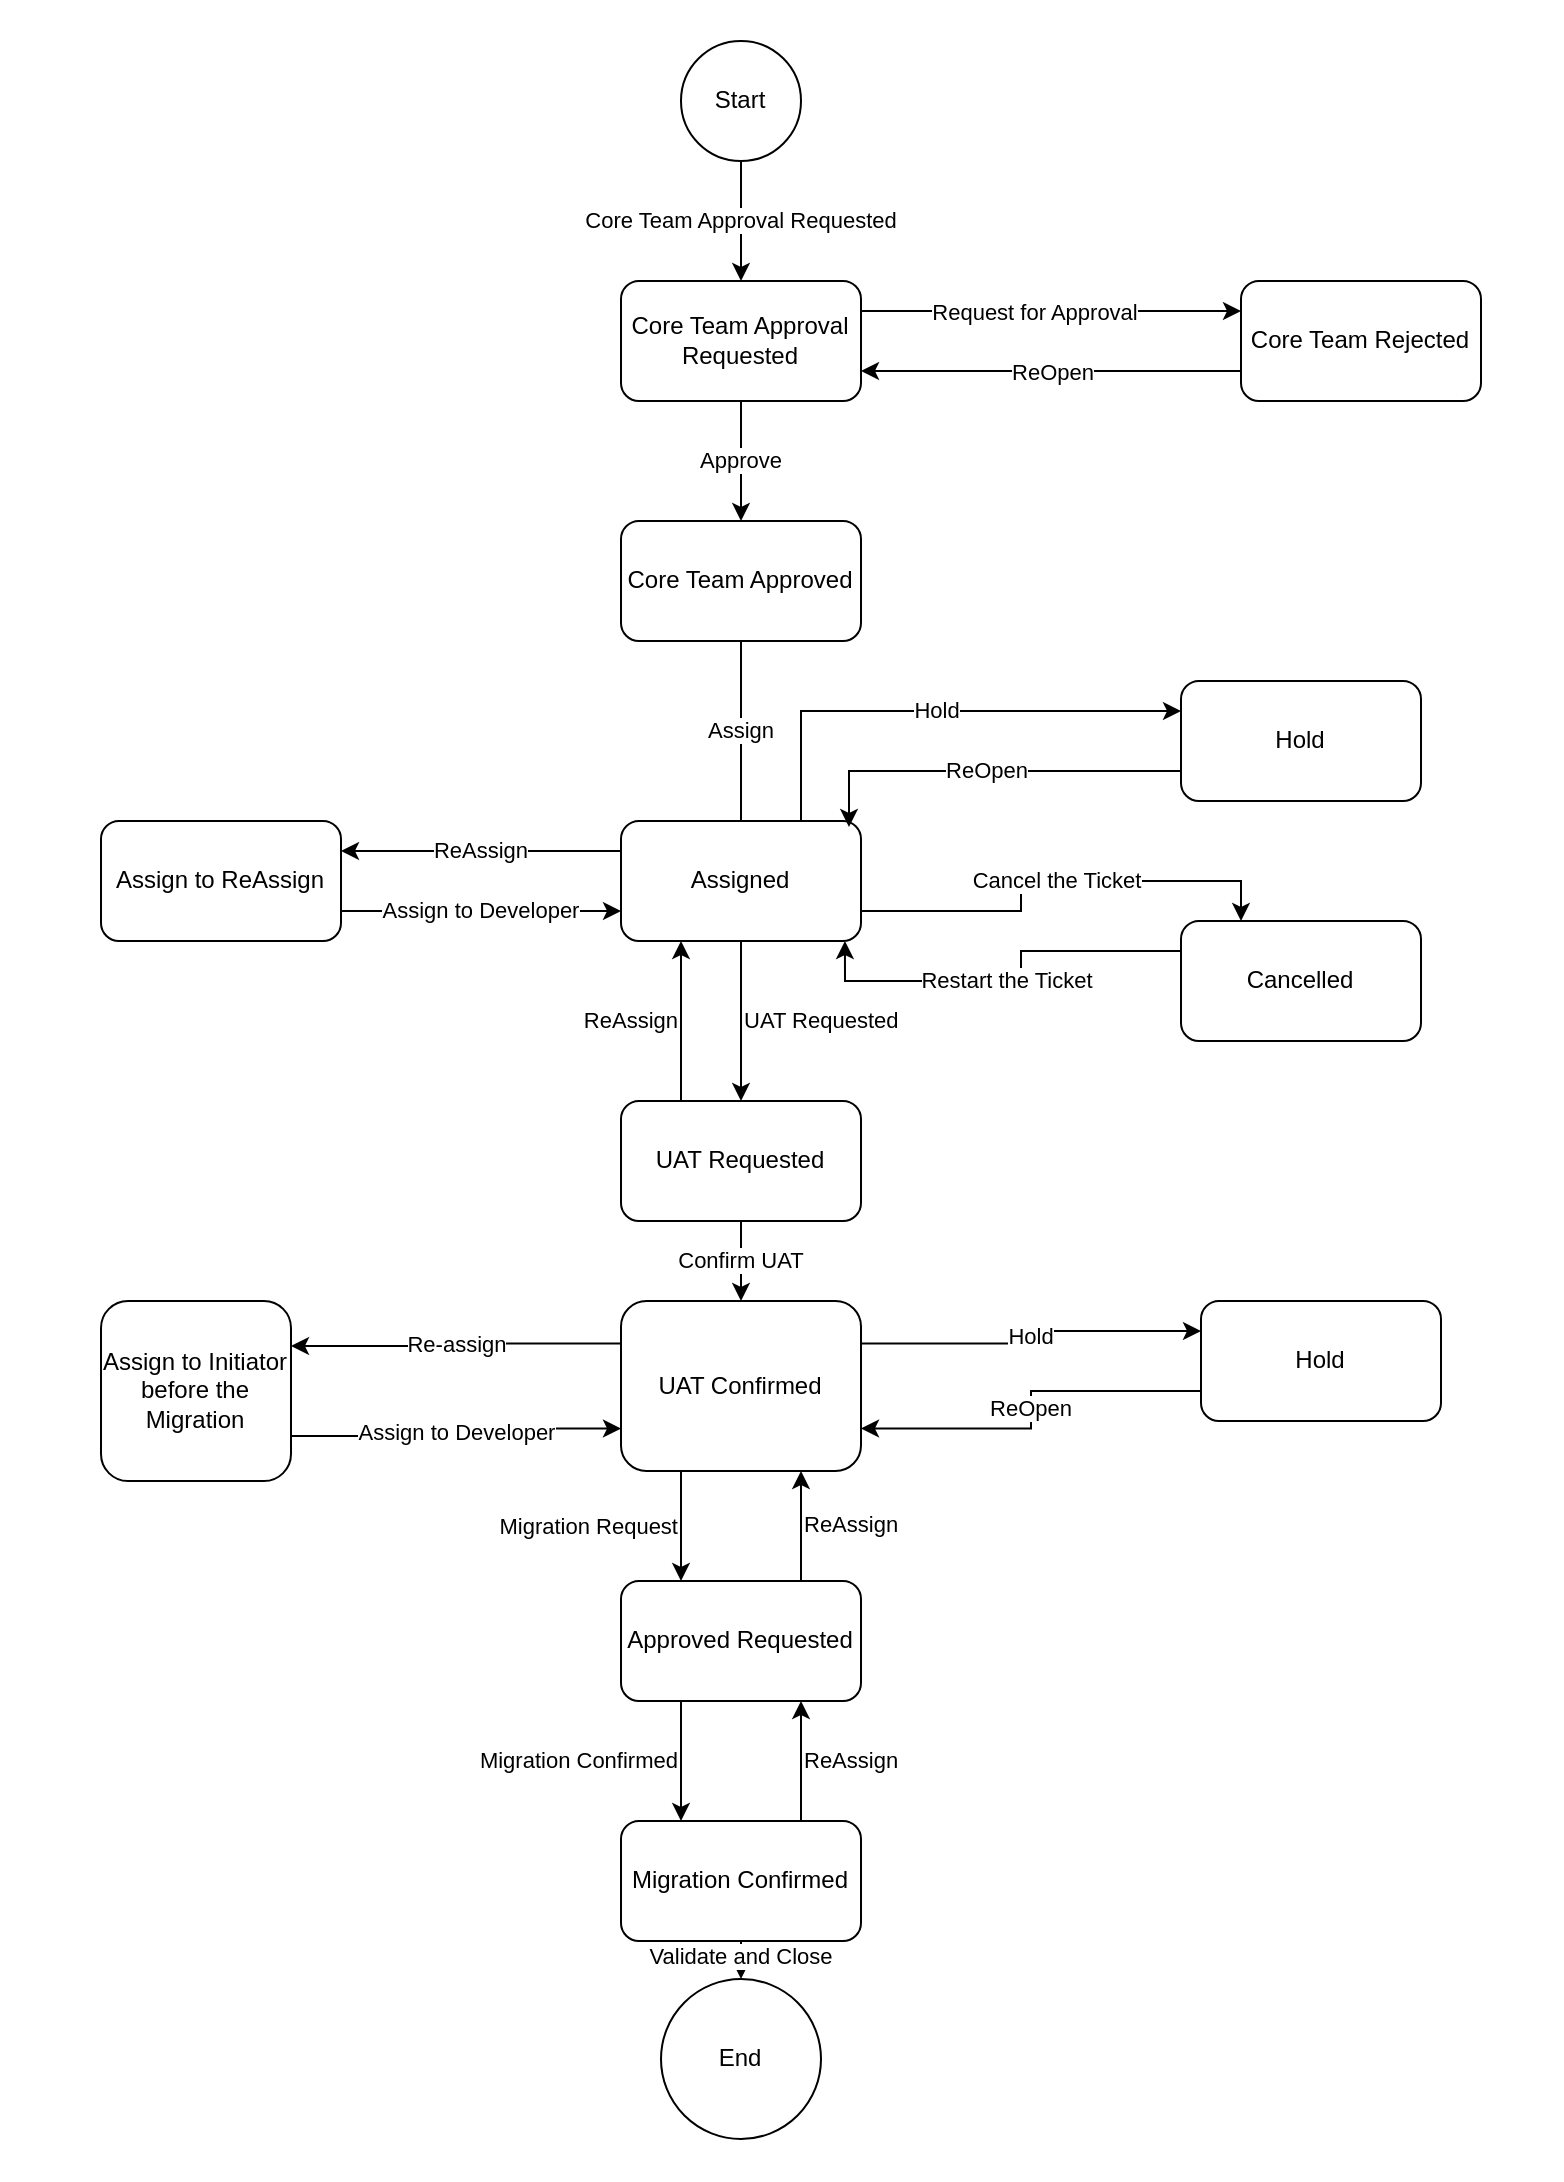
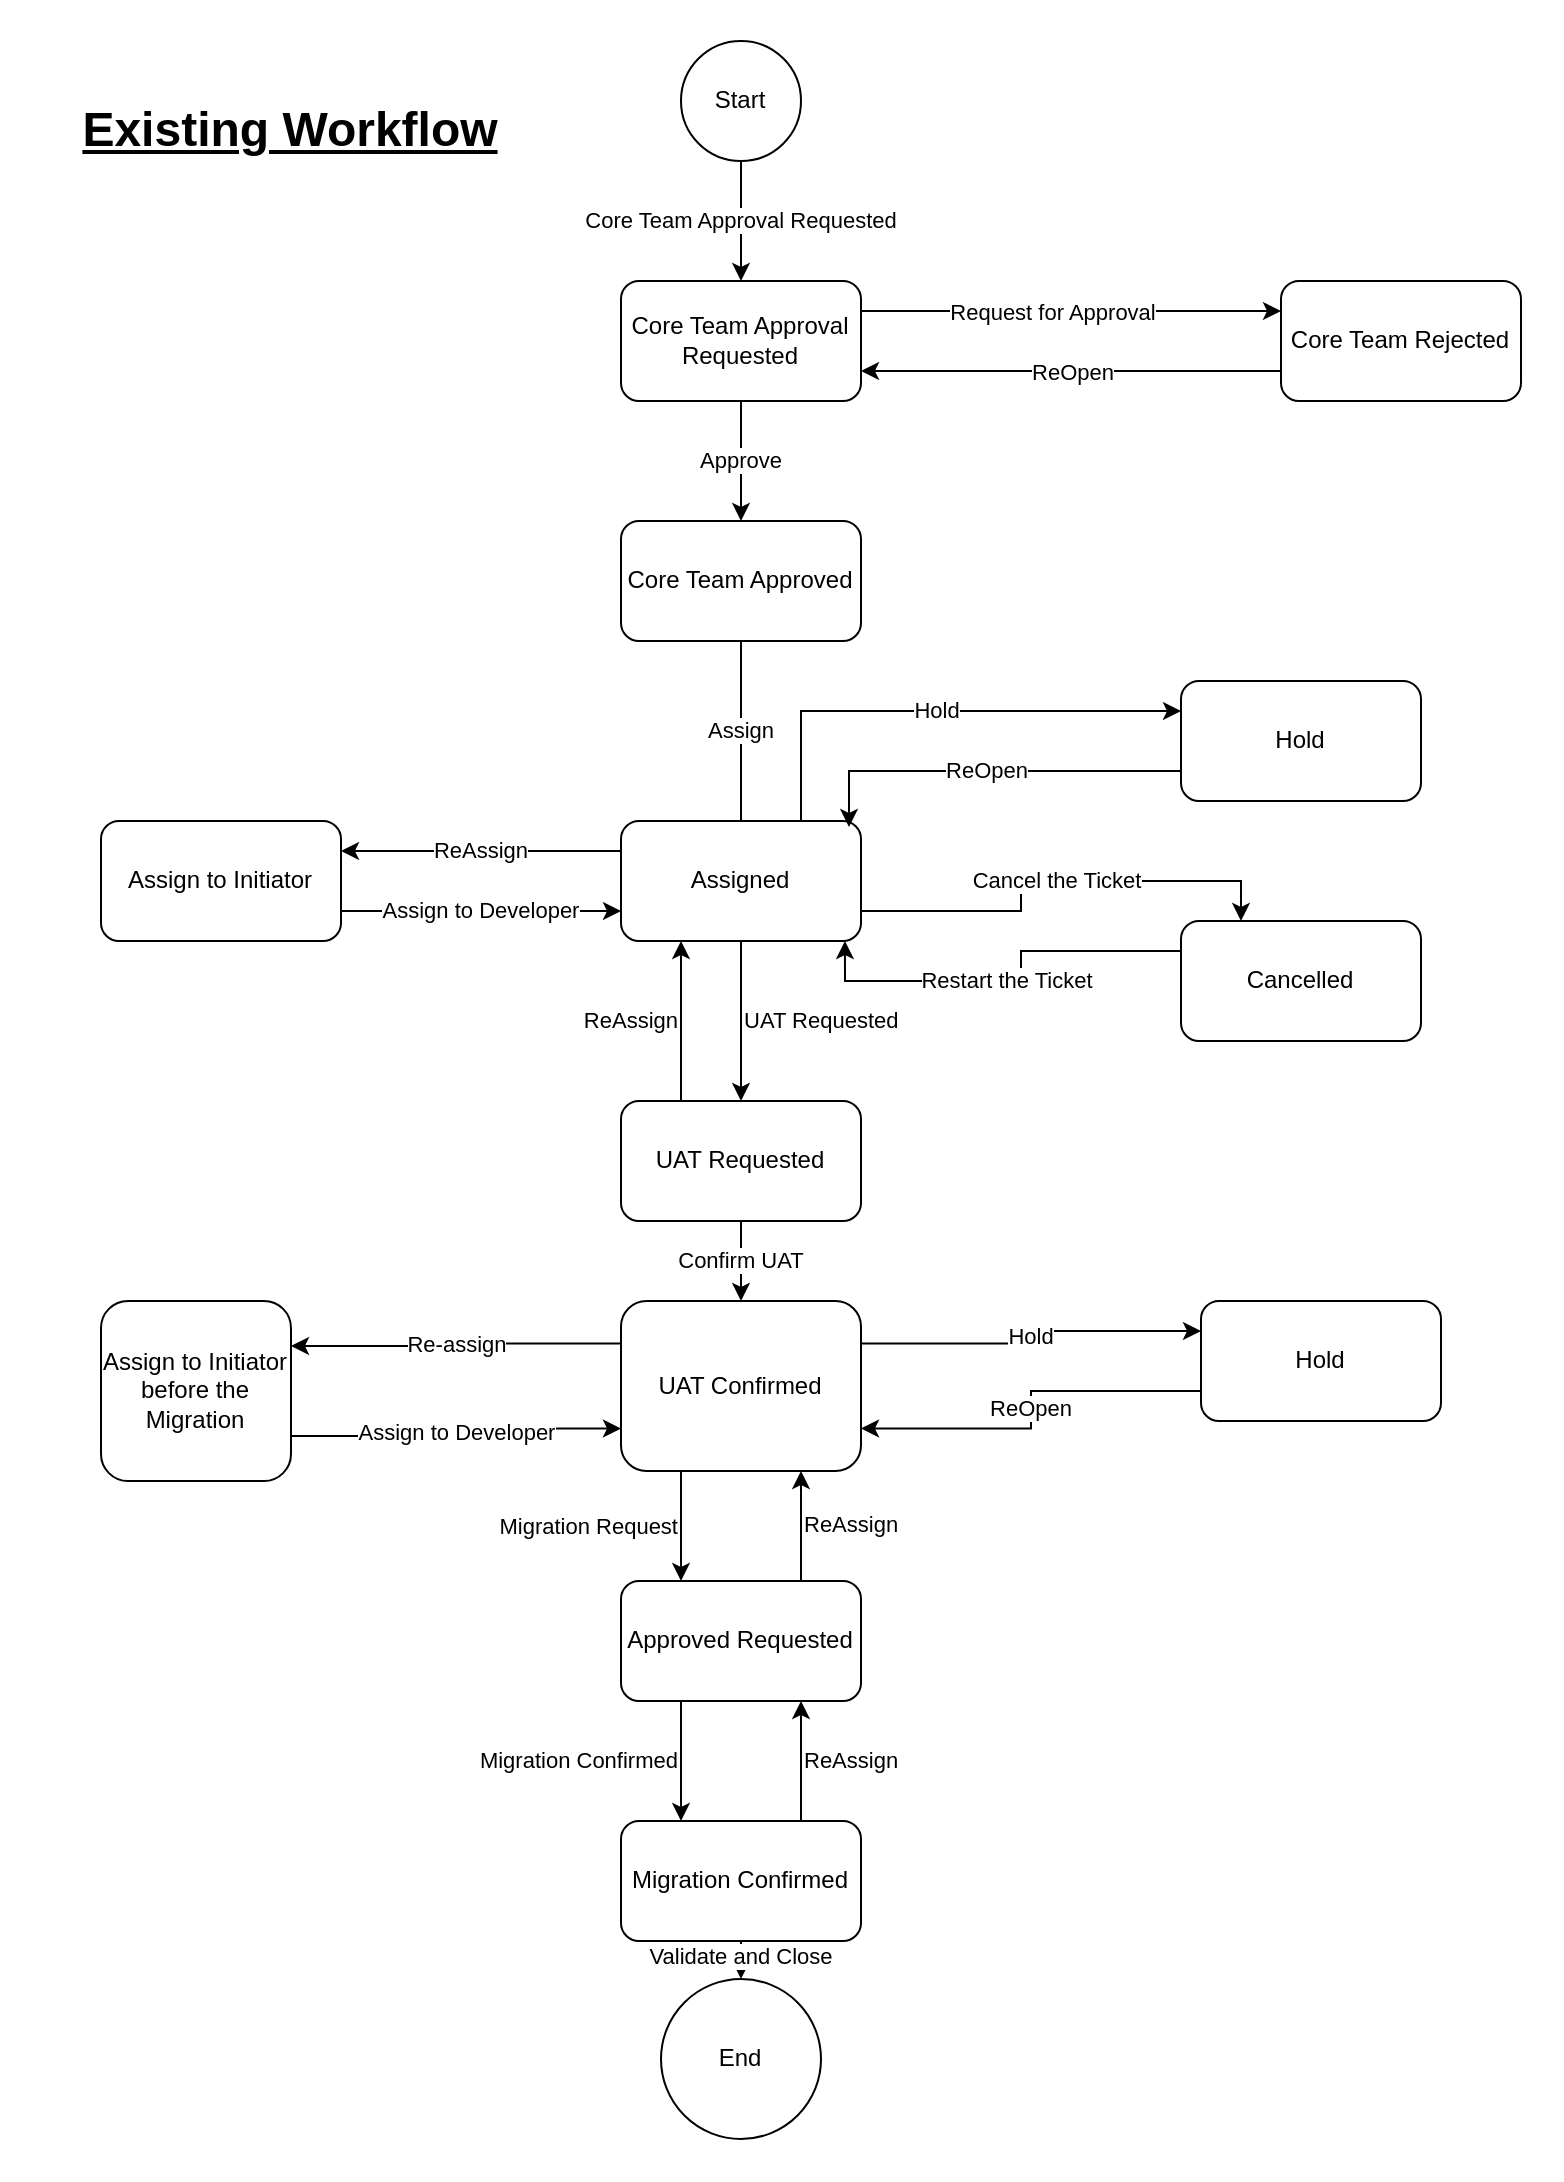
node "Existing Workflow": added
node "Core Team Rejected": moved (1361, 341) -> (1401, 341)
node "Assign to ReAssign": label "Assign to ReAssign" -> "Assign to Initiator"
